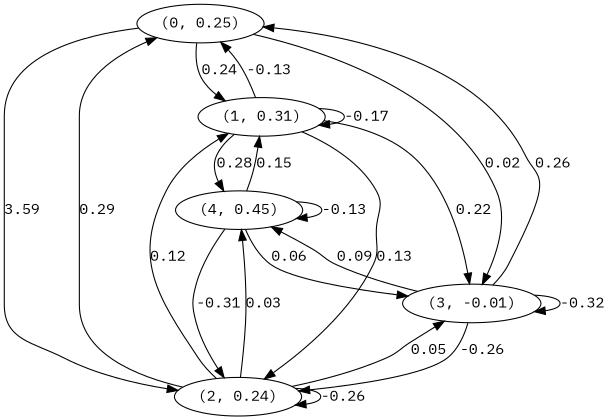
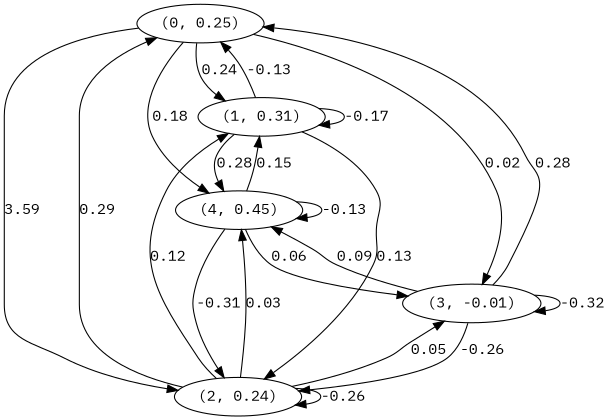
edge "(0, 0.25)" -> "(4, 0.45)": added, label "0.18"
edge "(3, -0.01)" -> "(0, 0.25)": label "0.26" -> "0.28"
edge "(1, 0.31)" -> "(3, -0.01)": removed, label "0.22"
